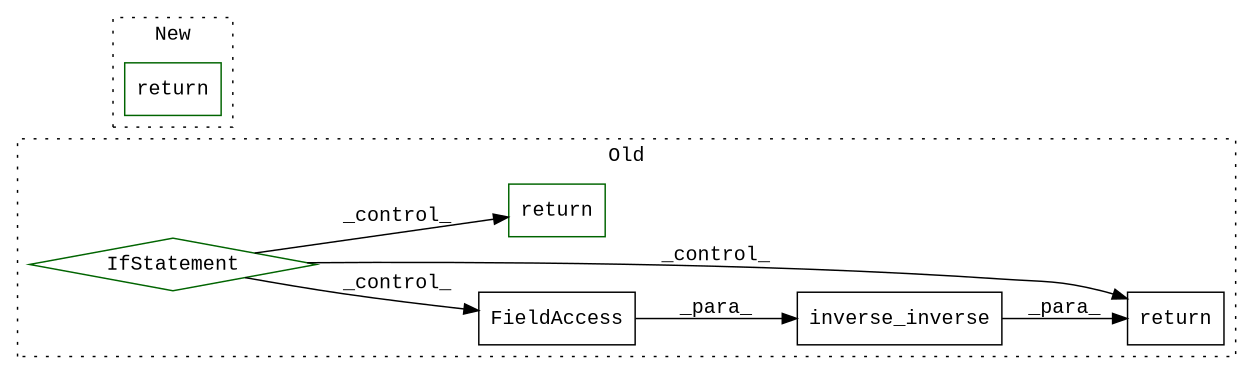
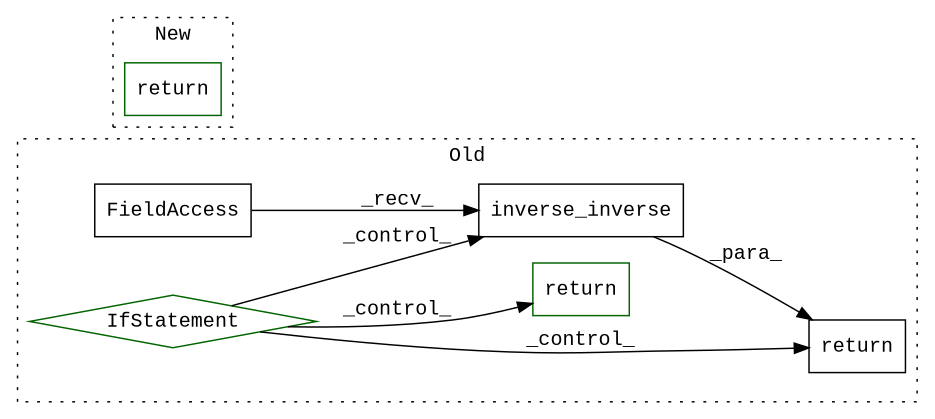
edge "IfStatement" -> "FieldAccess": now "IfStatement" -> "inverse_inverse"
edge "FieldAccess" -> "inverse_inverse": label "_para_" -> "_recv_"
